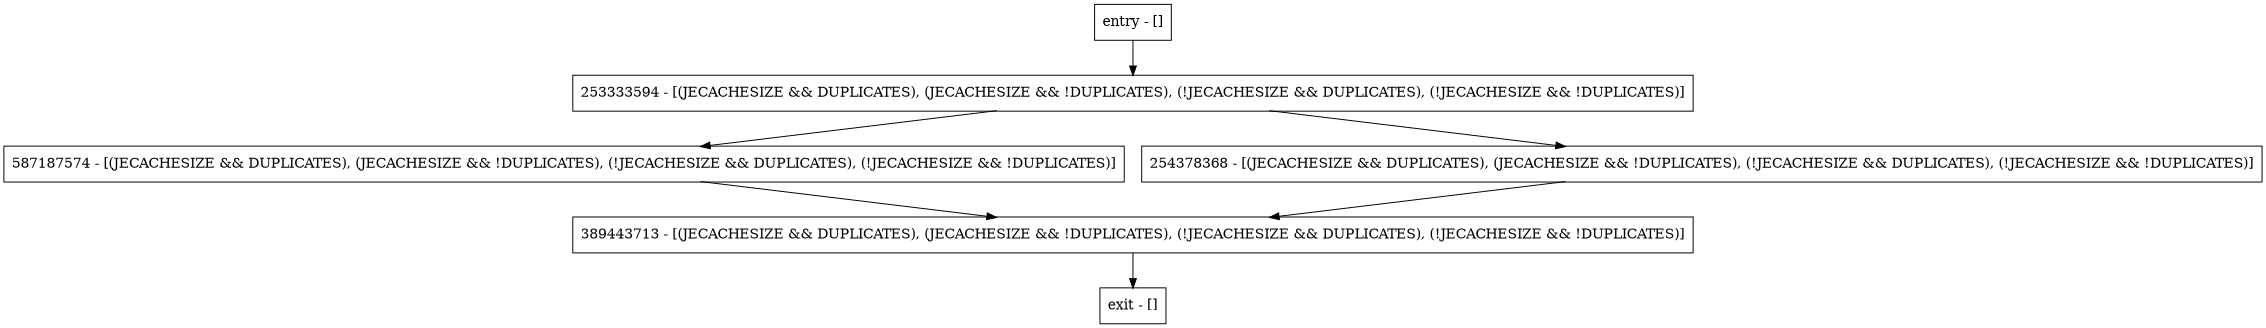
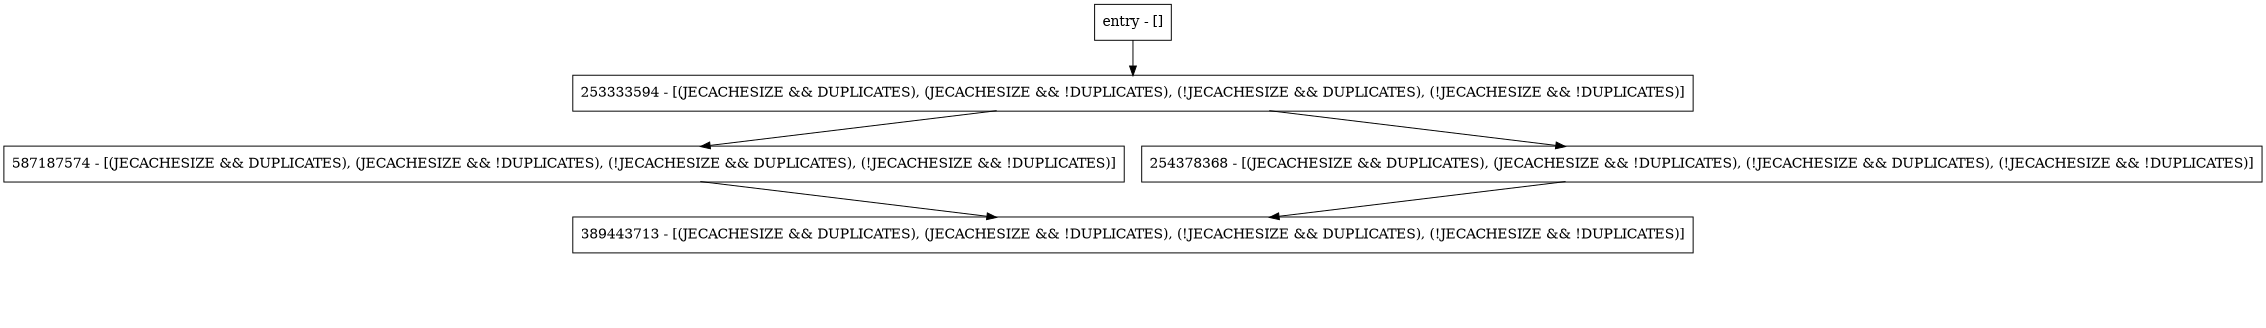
node "exit - []": removed
